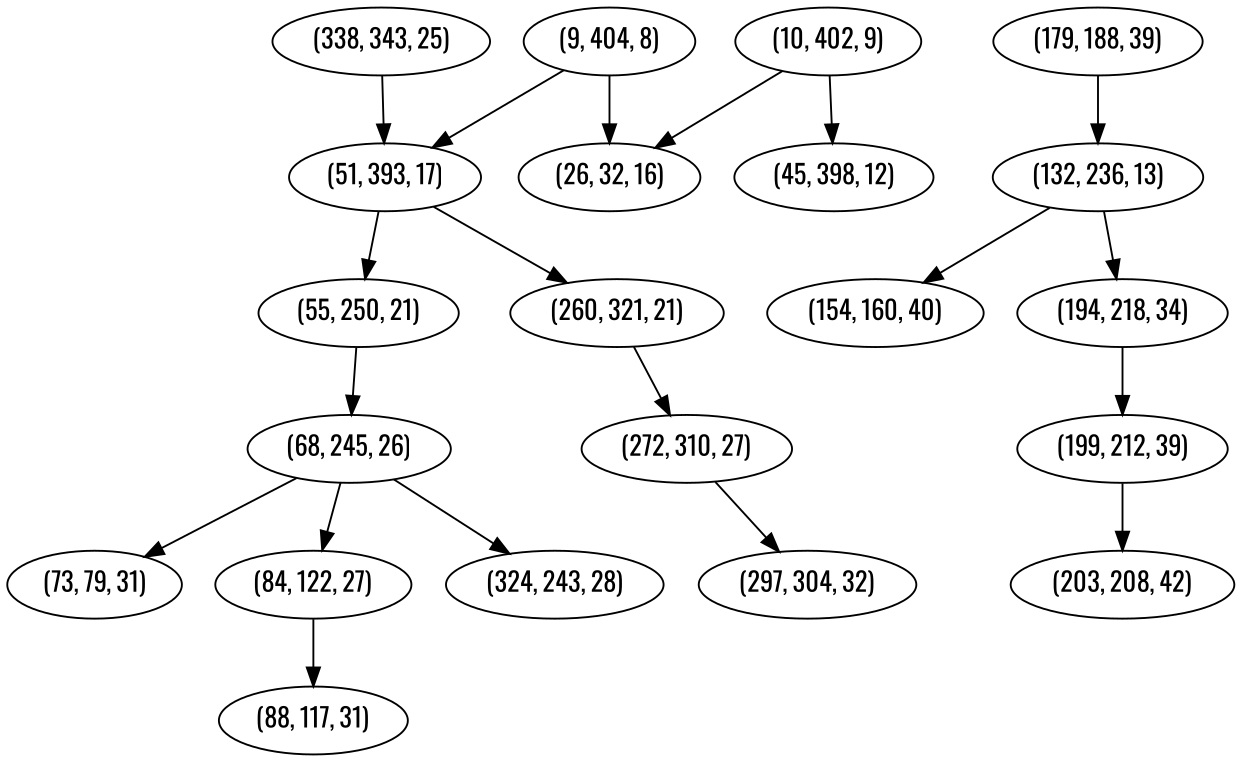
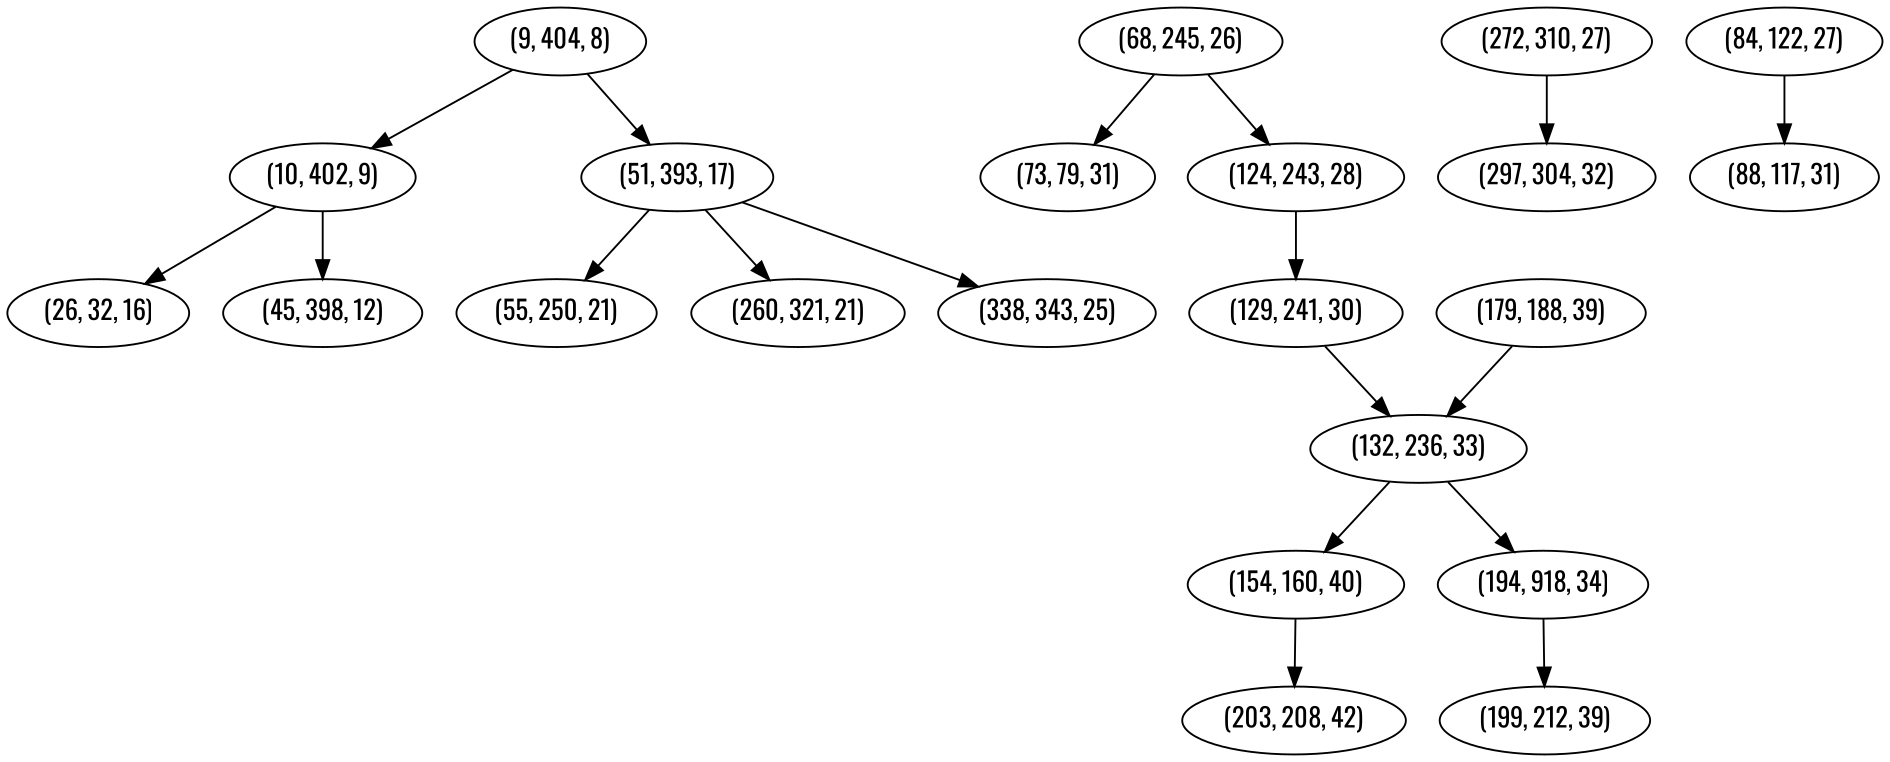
edge "(338, 343, 25)" -> "(51, 393, 17)": reversed
edge "(9, 404, 8)" -> "(26, 32, 16)": now "(9, 404, 8)" -> "(10, 402, 9)"
node "(132, 236, 13)": label "(132, 236, 13)" -> "(132, 236, 33)"
node "(194, 218, 34)": label "(194, 218, 34)" -> "(194, 918, 34)"
node "(129, 241, 30)": added
edge "(55, 250, 21)" -> "(68, 245, 26)": removed
edge "(260, 321, 21)" -> "(272, 310, 27)": removed
edge "(68, 245, 26)" -> "(84, 122, 27)": removed
edge "(199, 212, 39)" -> "(203, 208, 42)": now "(154, 160, 40)" -> "(203, 208, 42)"
node "(324, 243, 28)": label "(324, 243, 28)" -> "(124, 243, 28)"
